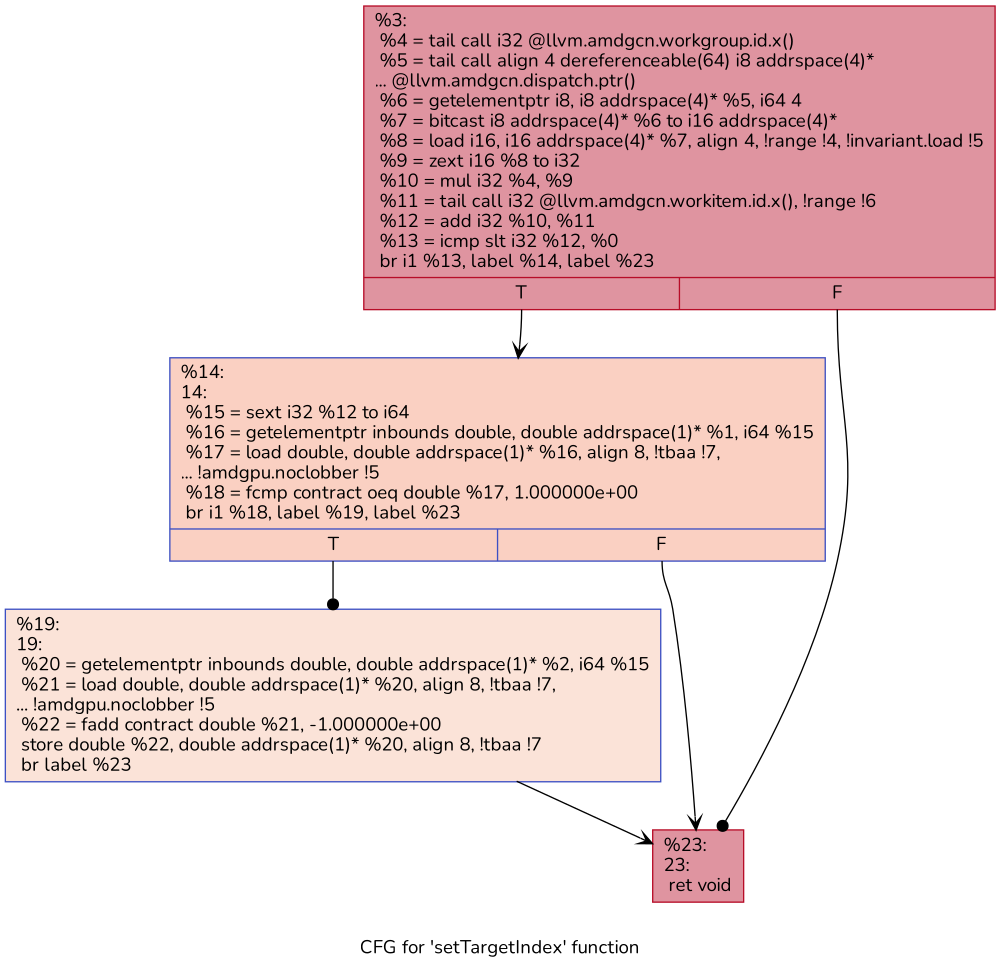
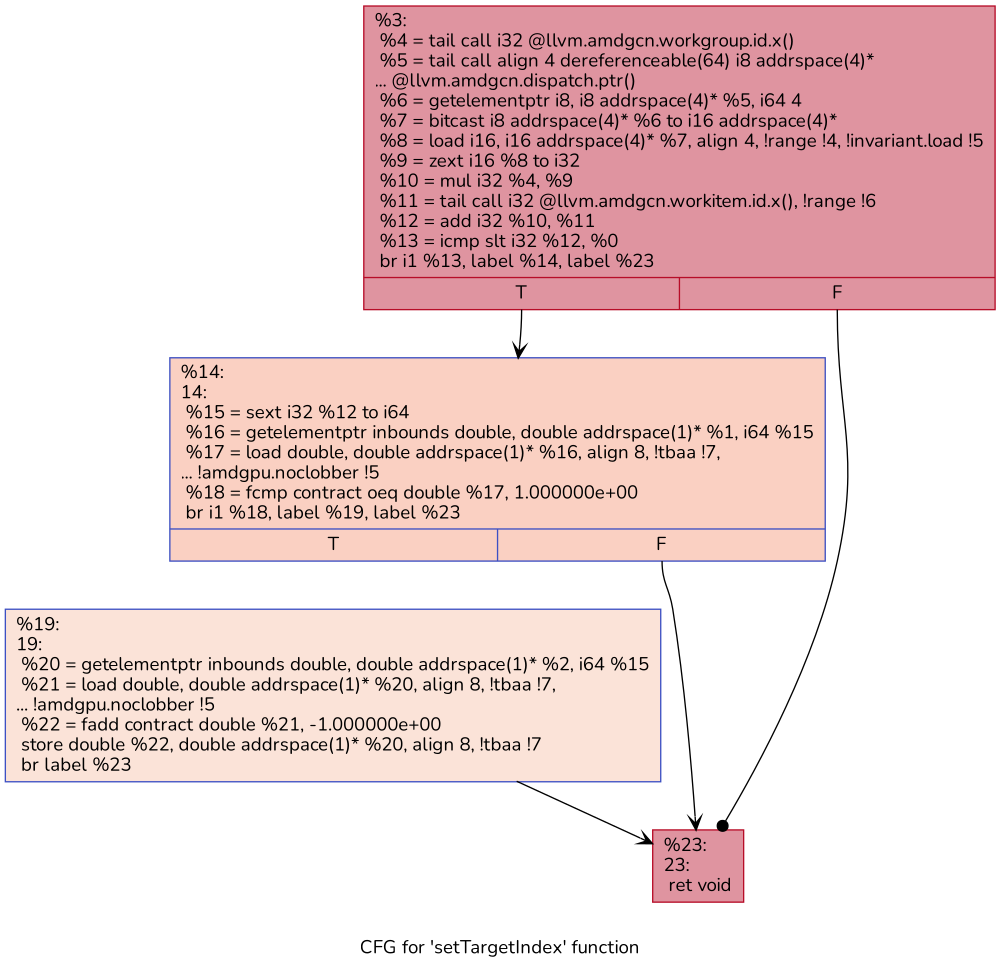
edge "%14:" -> "%19:": removed
